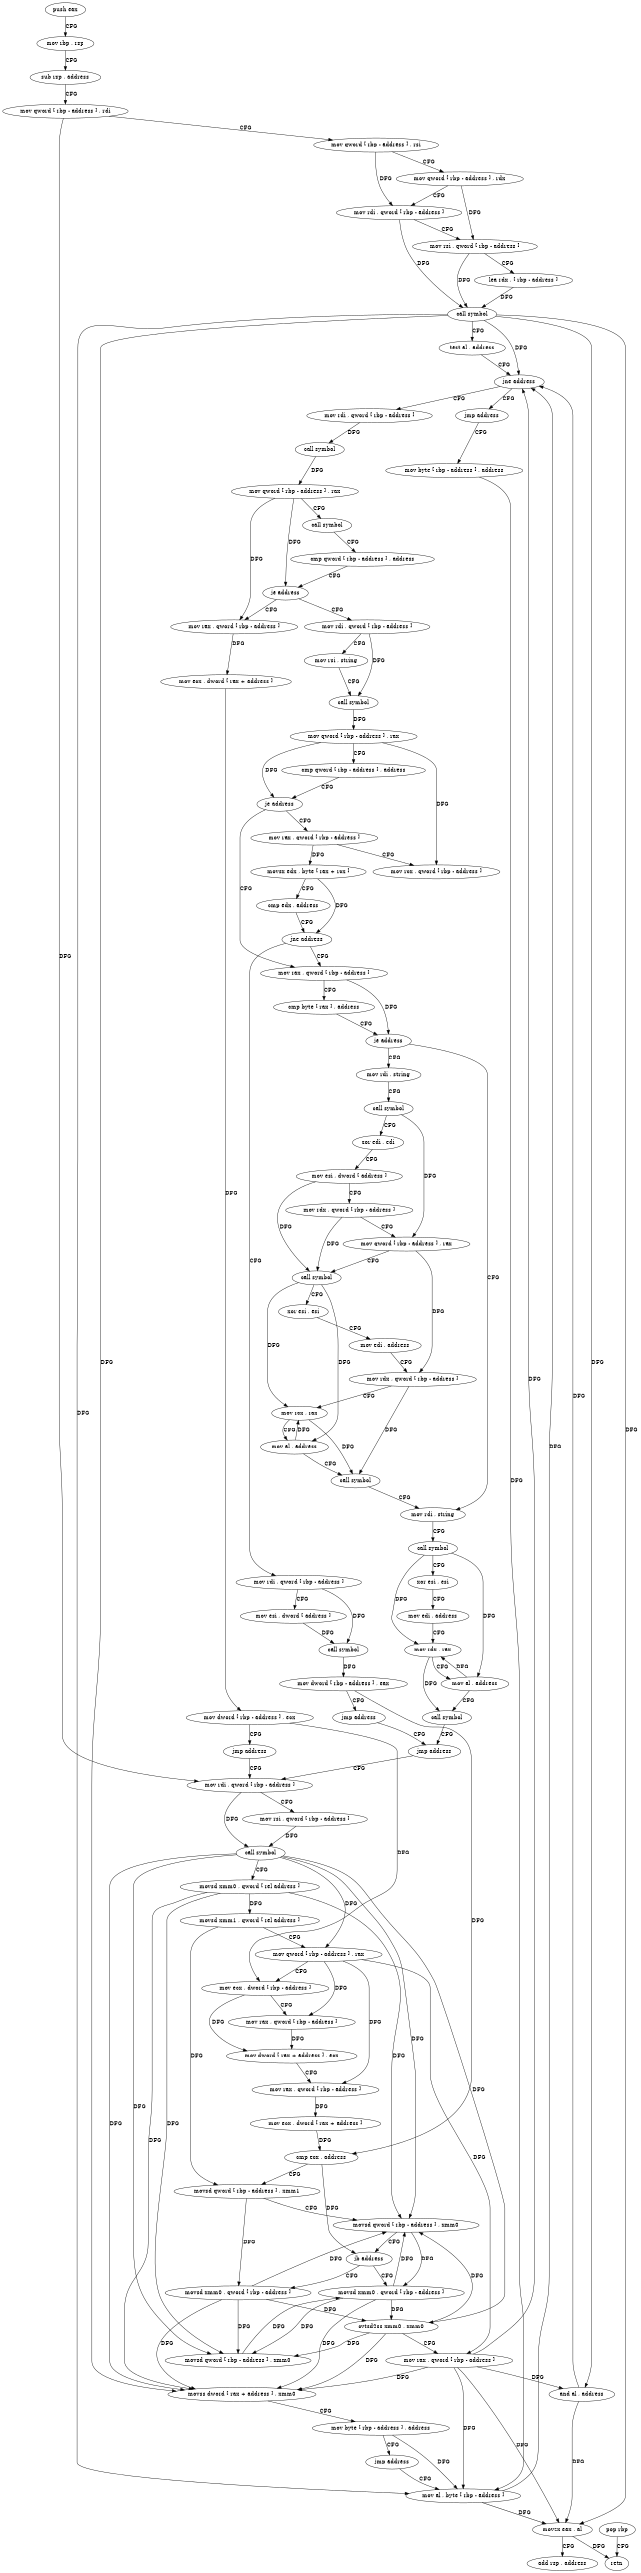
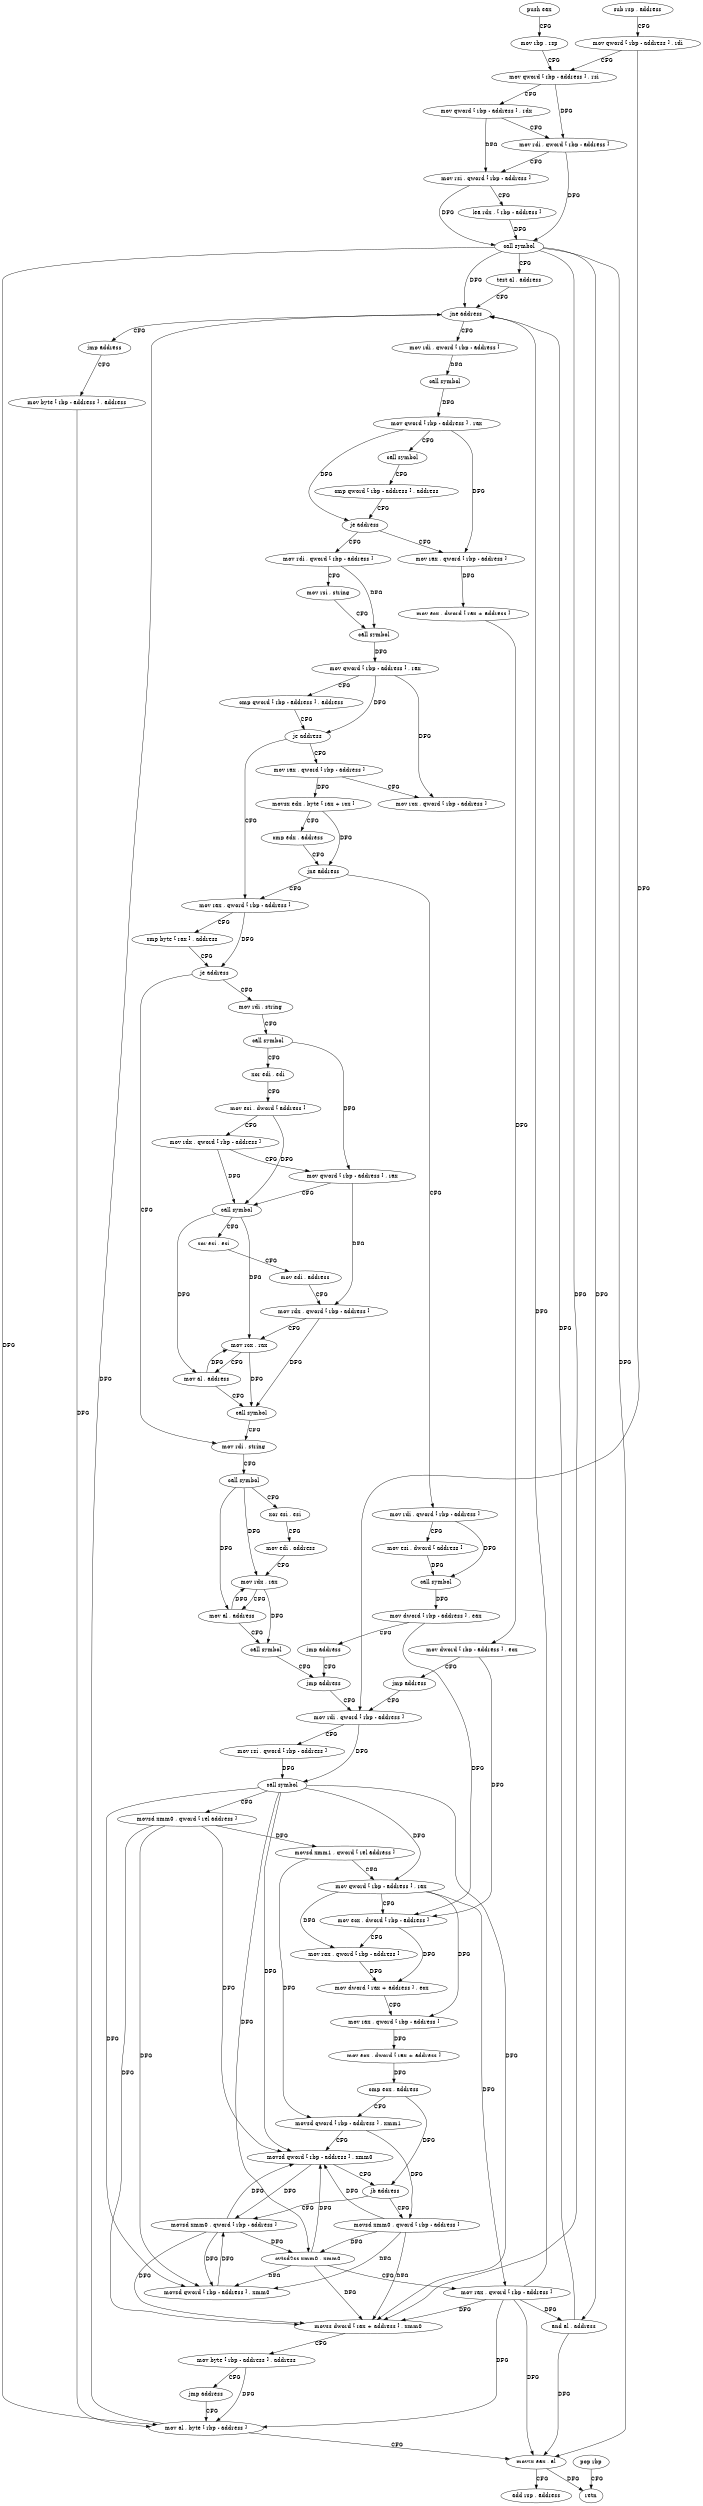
edge "mov rbp , rsp" -> "sub rsp , address": now "mov rbp , rsp" -> "mov qword [ rbp - address ] , rsi"
edge "mov dword [ rbp - address ] , eax" -> "cmp ecx , address": now "mov dword [ rbp - address ] , eax" -> "mov ecx , dword [ rbp - address ]"
edge "mov al , byte [ rbp - address ]" -> "movzx eax , al": label "DFG" -> "CFG"
